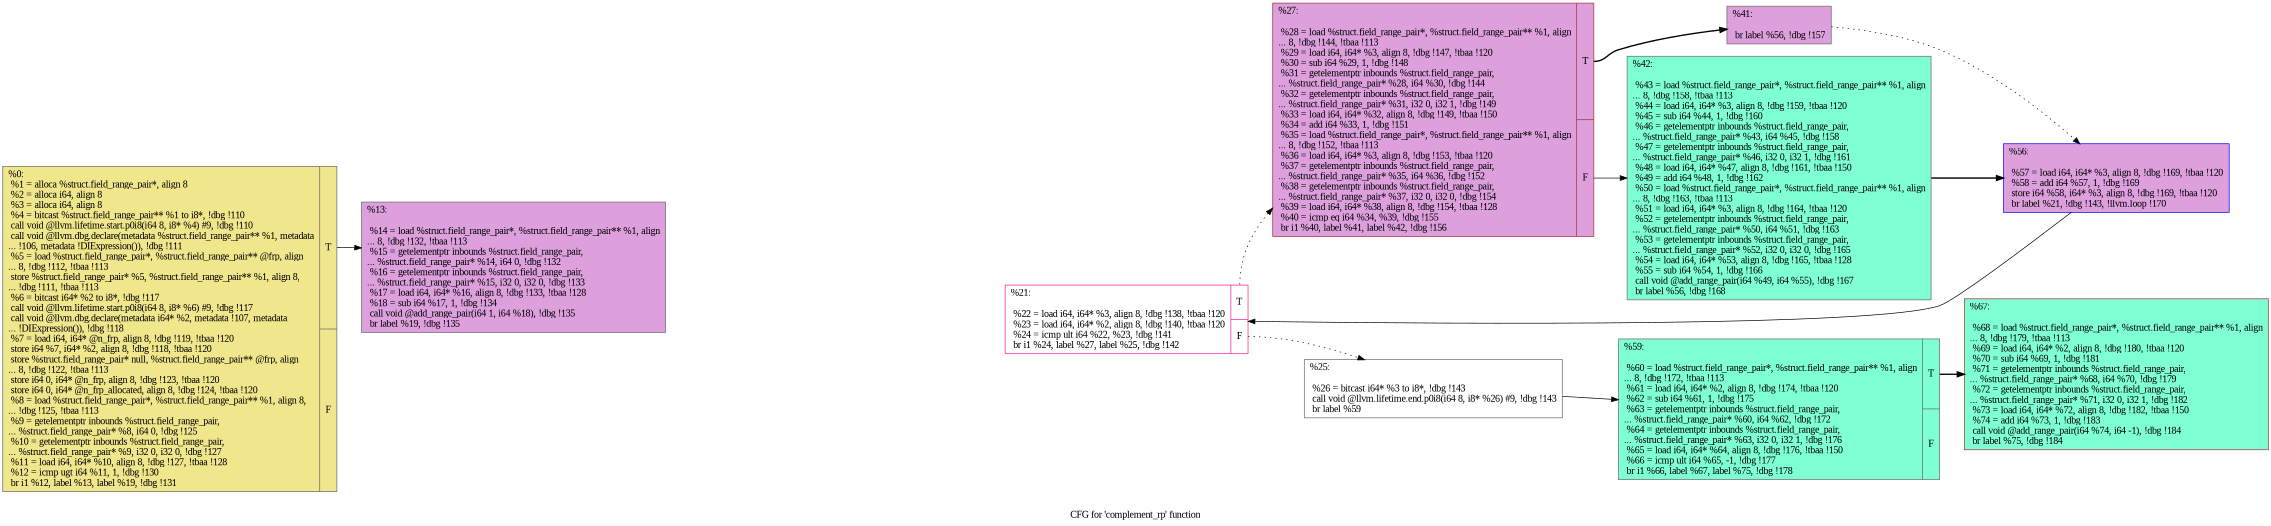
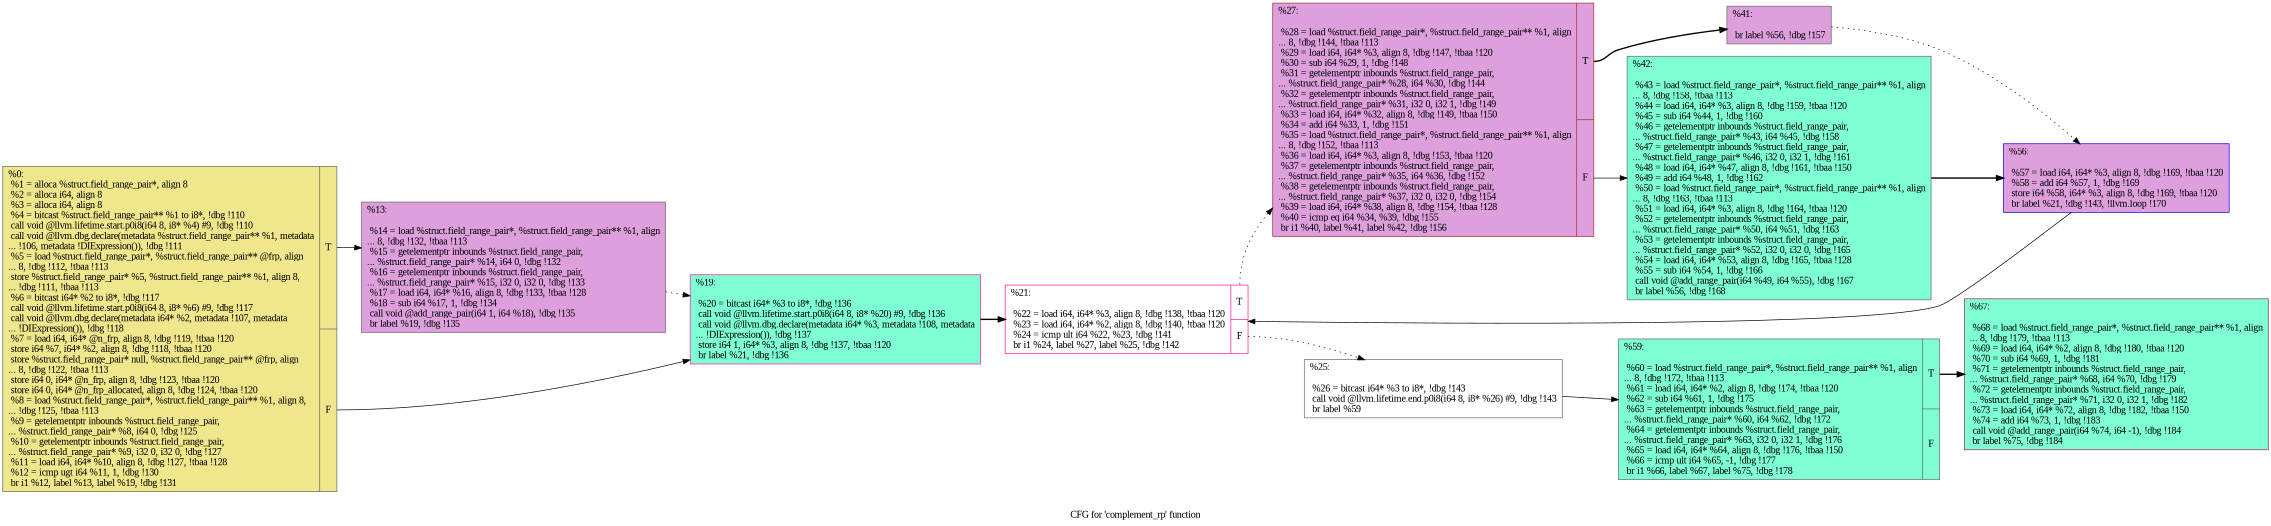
node "%19:": added
